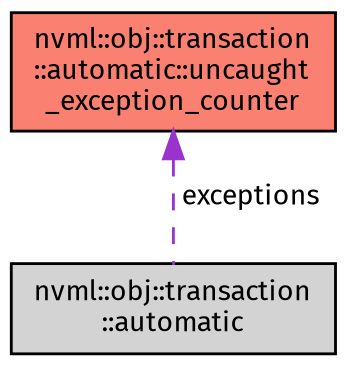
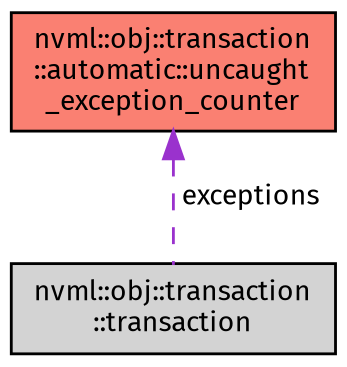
node "nvml::obj::transaction ::automatic": label "nvml::obj::transaction ::automatic" -> "nvml::obj::transaction ::transaction"
